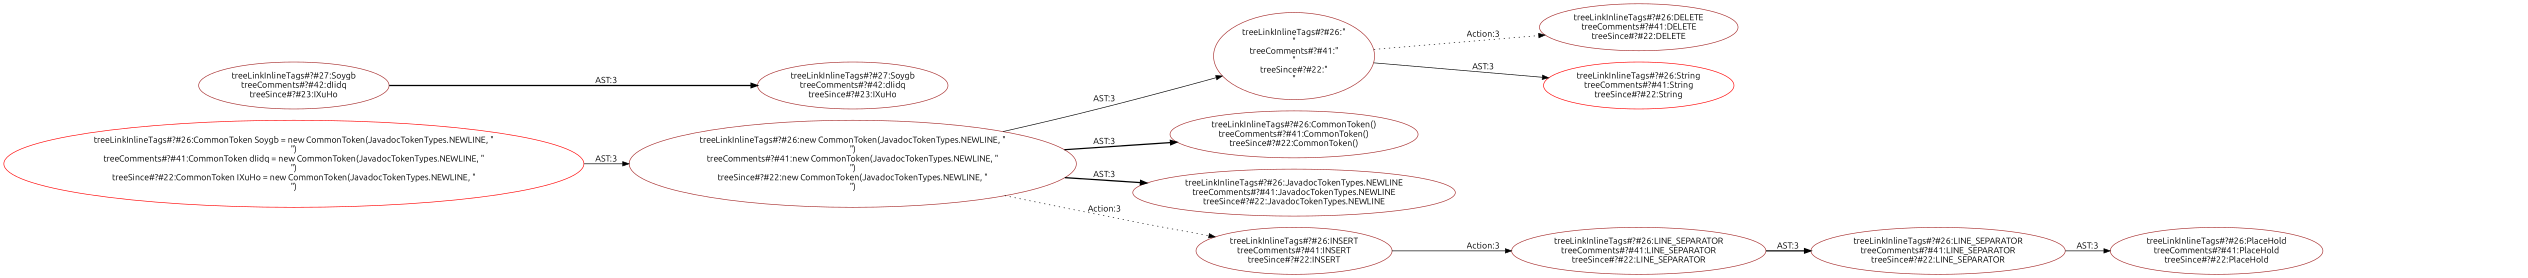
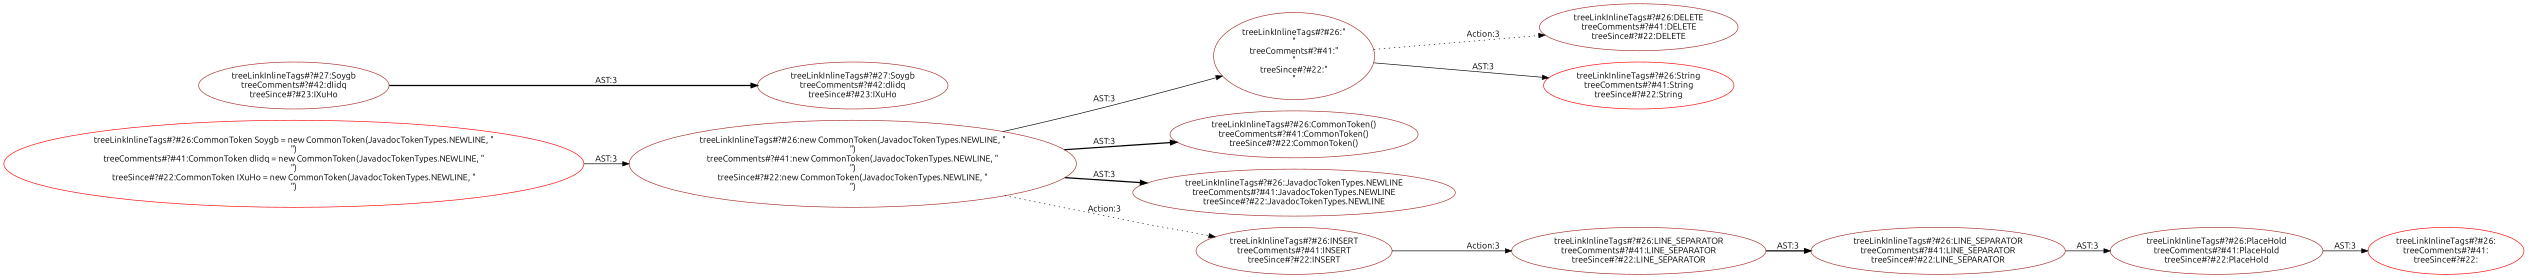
node "treeLinkInlineTags#?#26: treeComments#?#41: treeSince#?#22:": added
